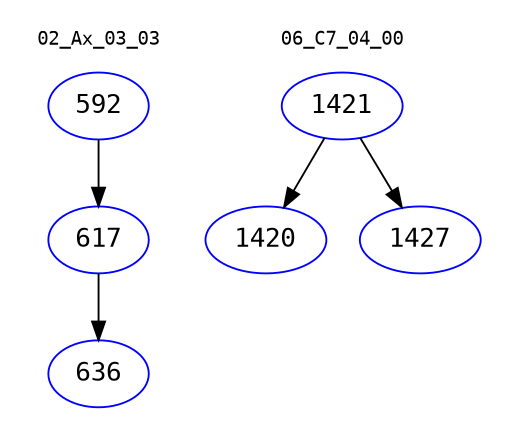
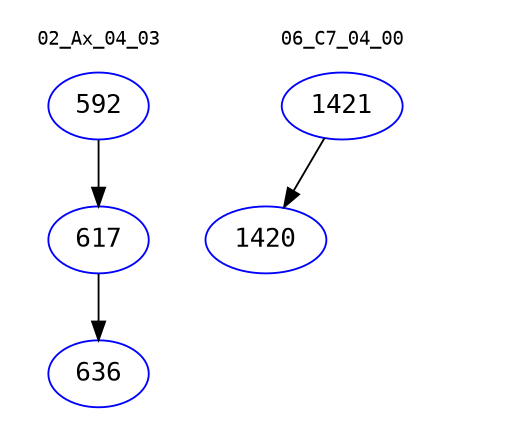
cluster "02_Ax_03_03": label "02_Ax_03_03" -> "02_Ax_04_03"
node "1427": removed
